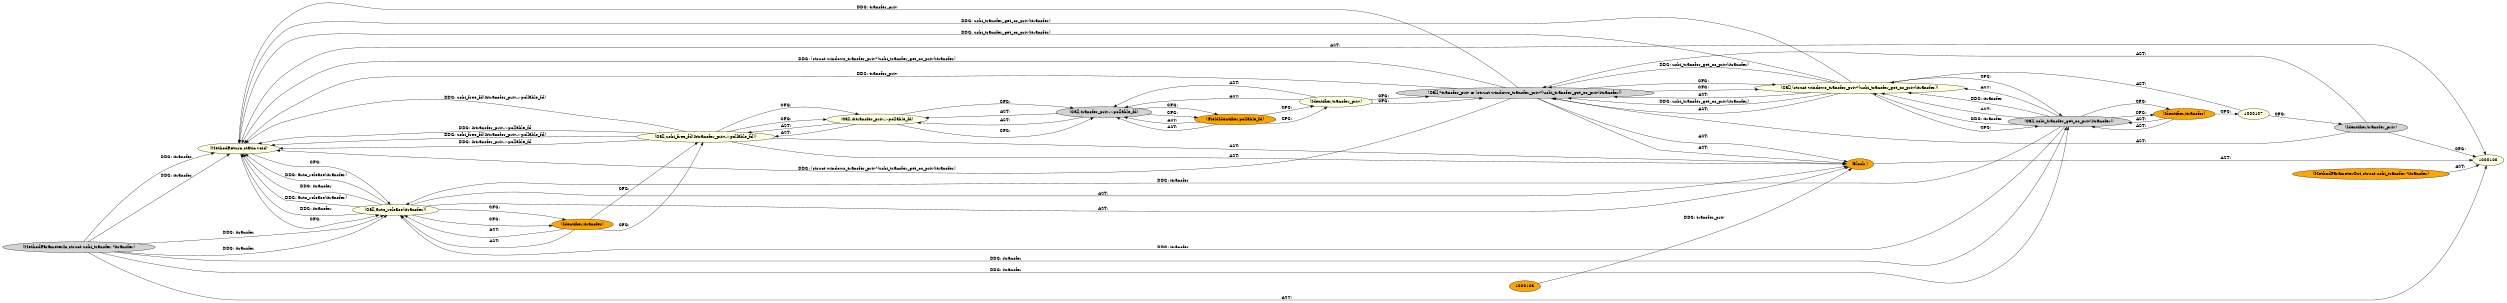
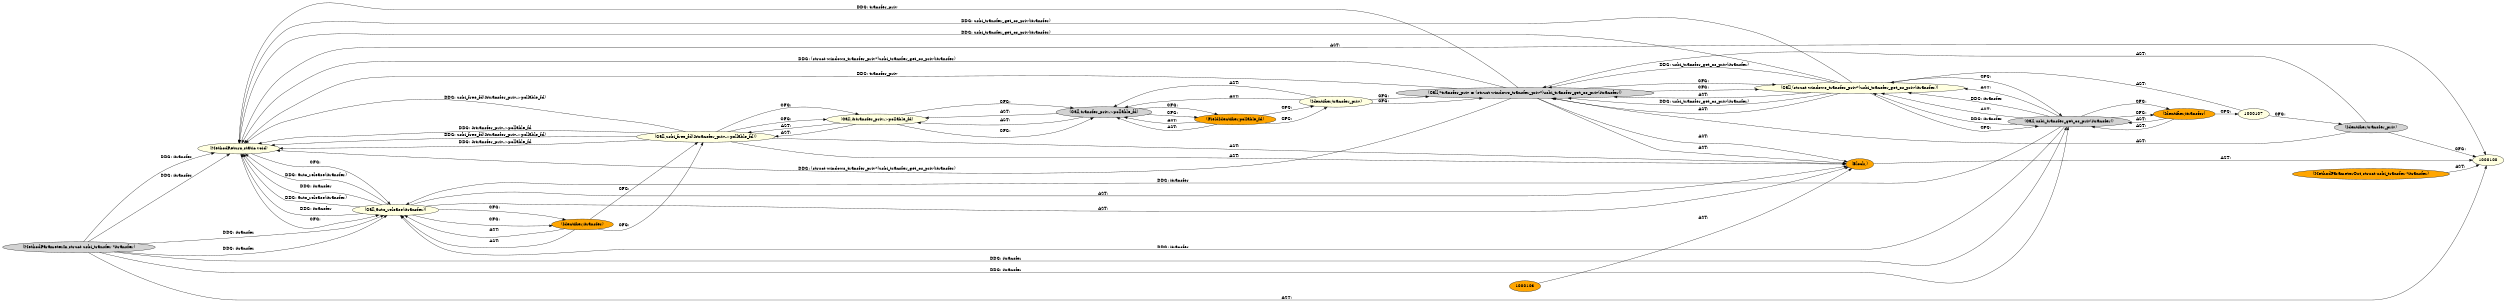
edge "1000103" -> "(Block,)": label "DDG: transfer_priv" -> "AST: "
